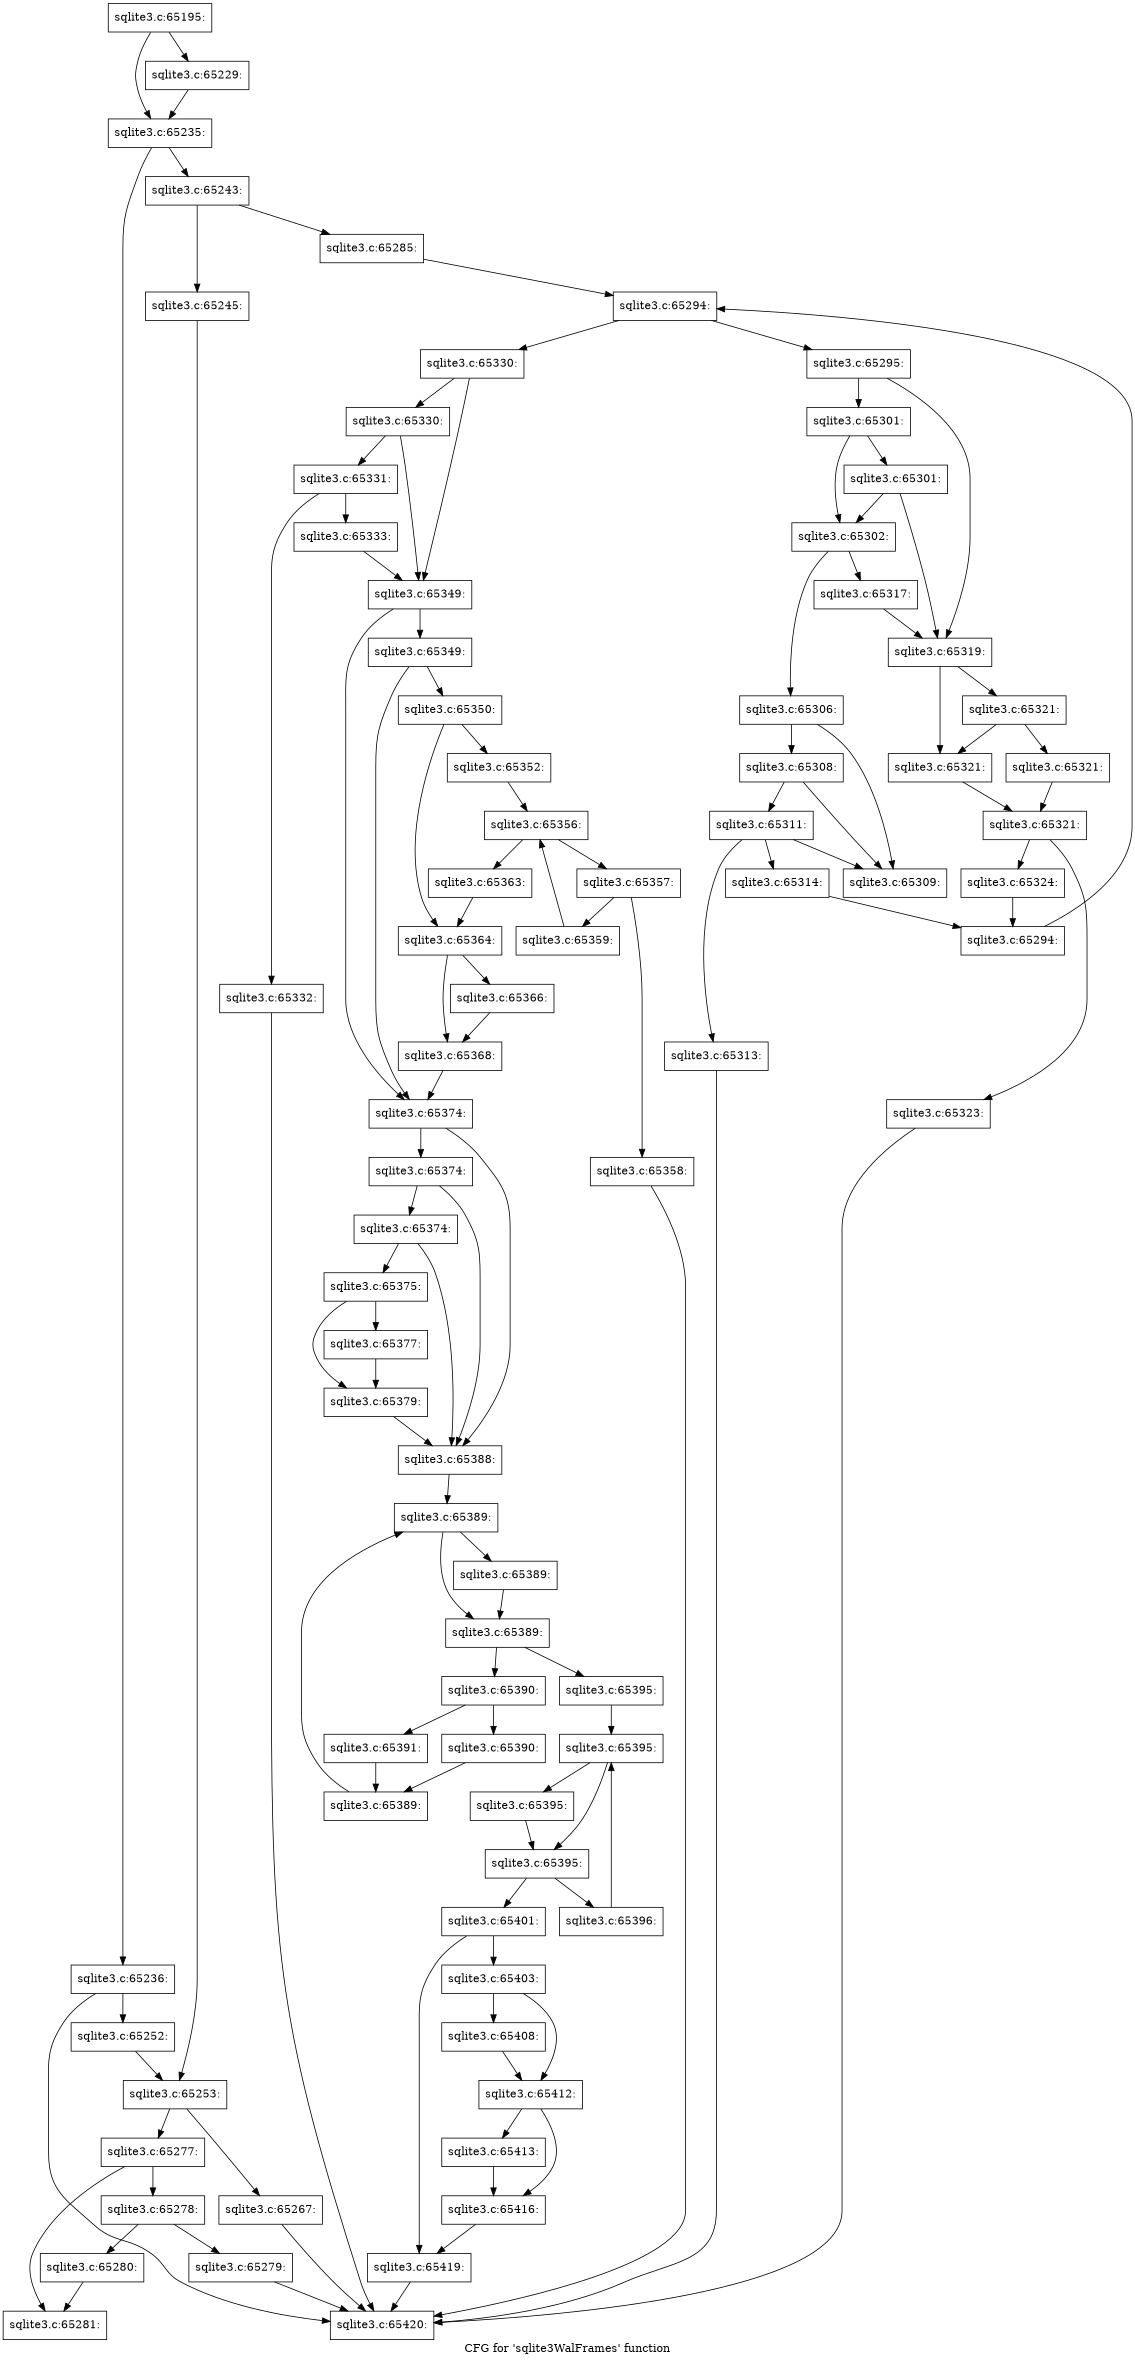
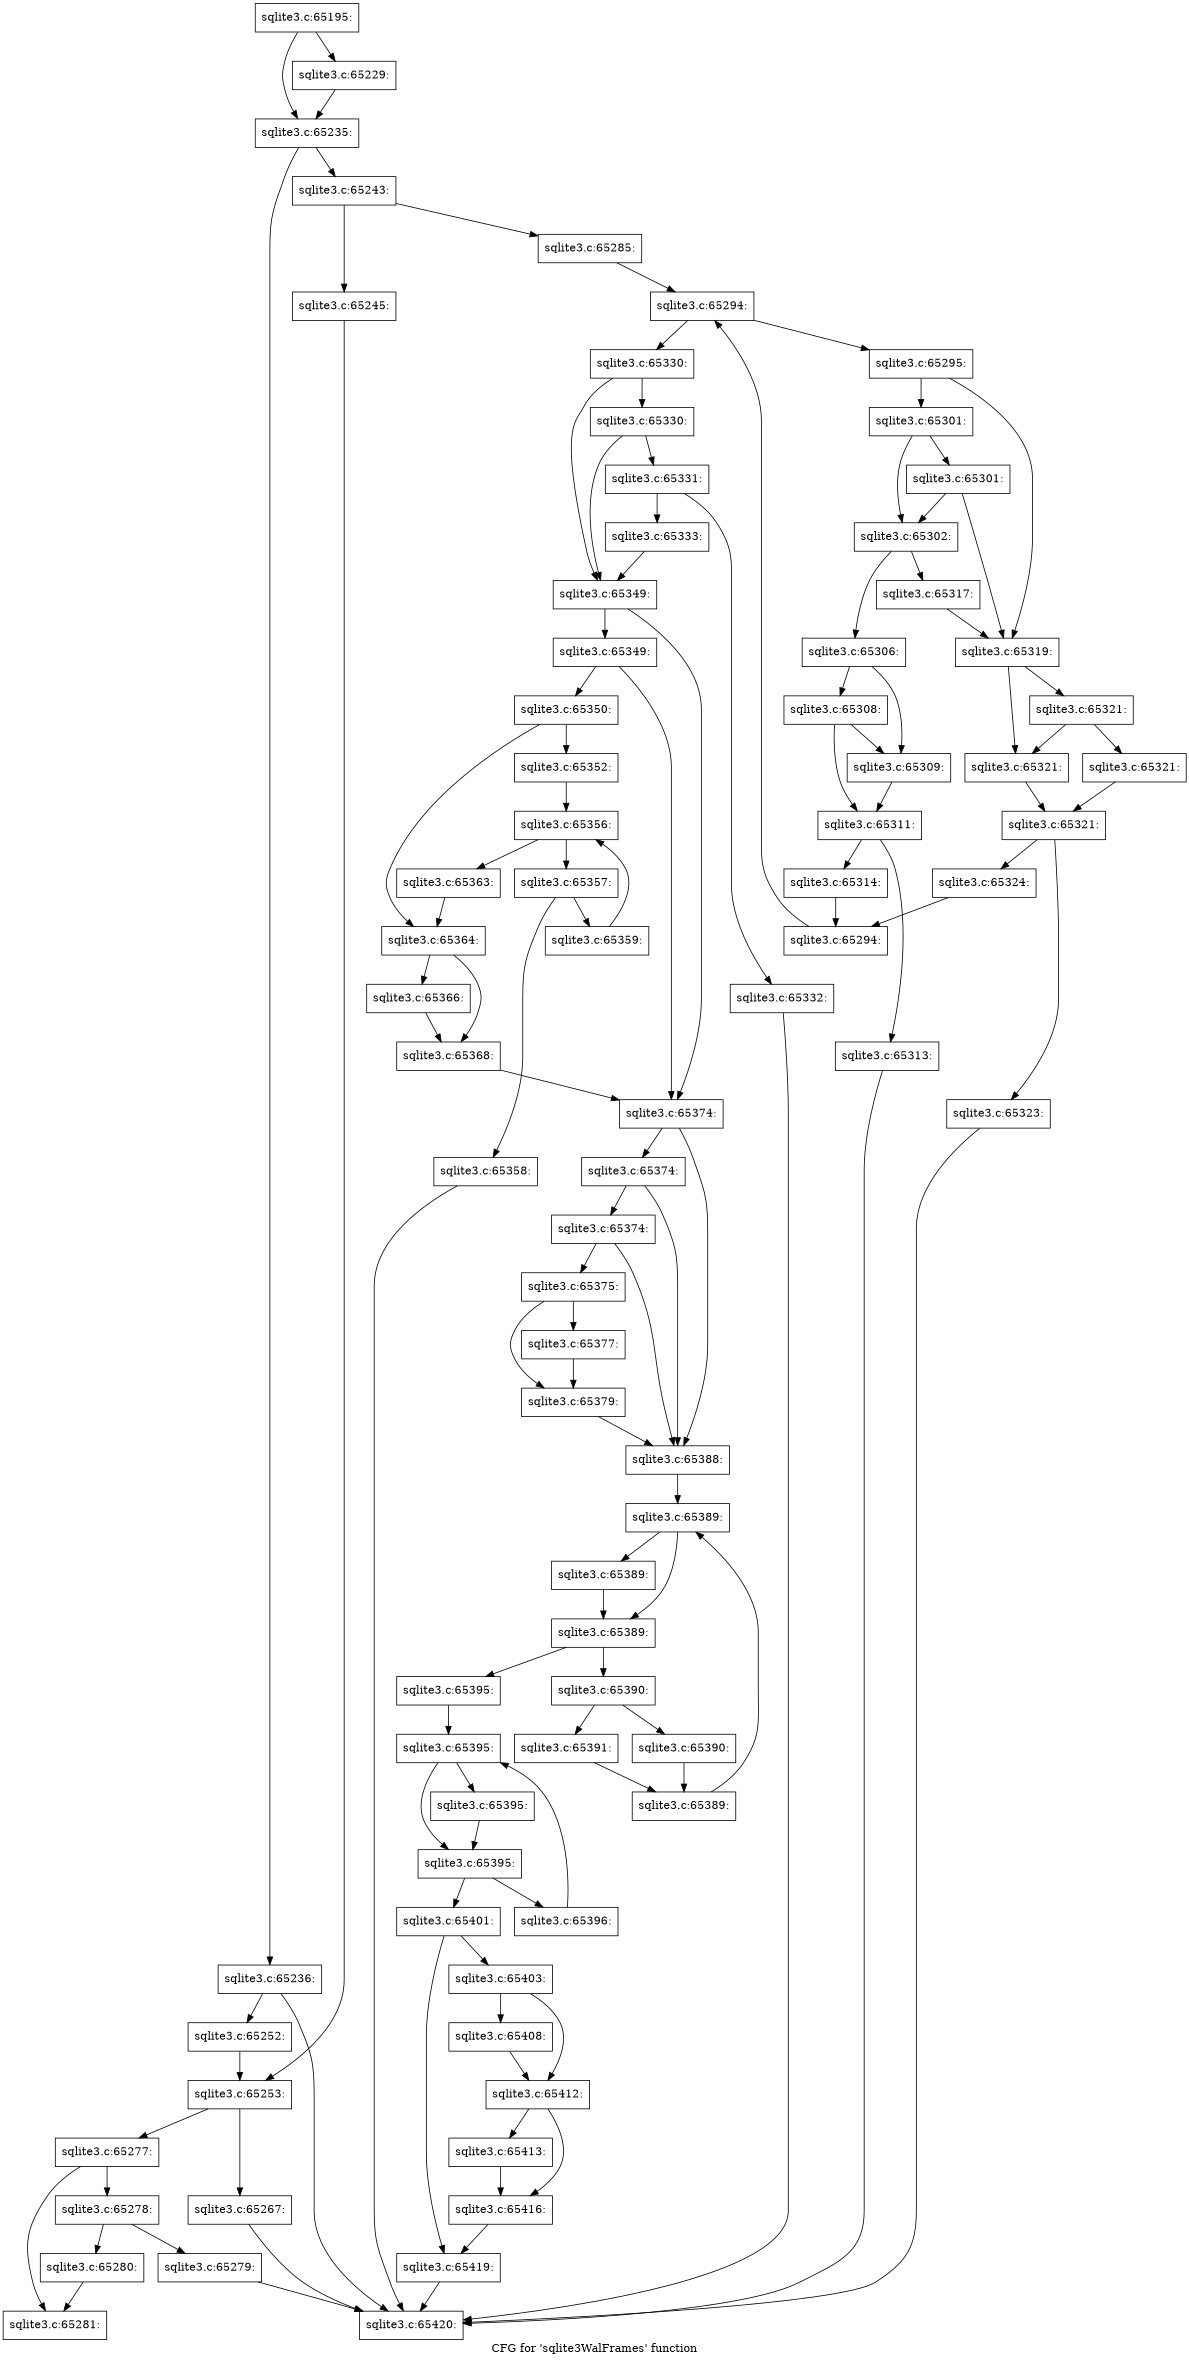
edge "sqlite3.c:65311:" -> "sqlite3.c:65309:": reversed
